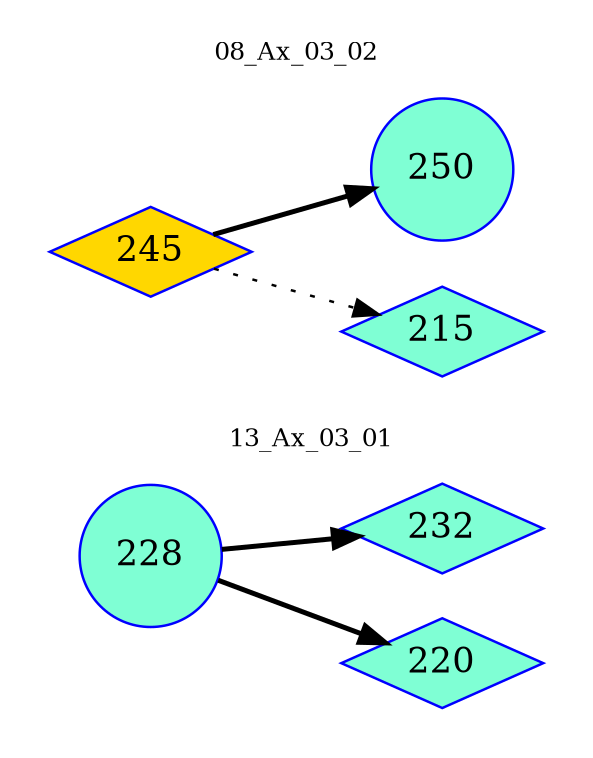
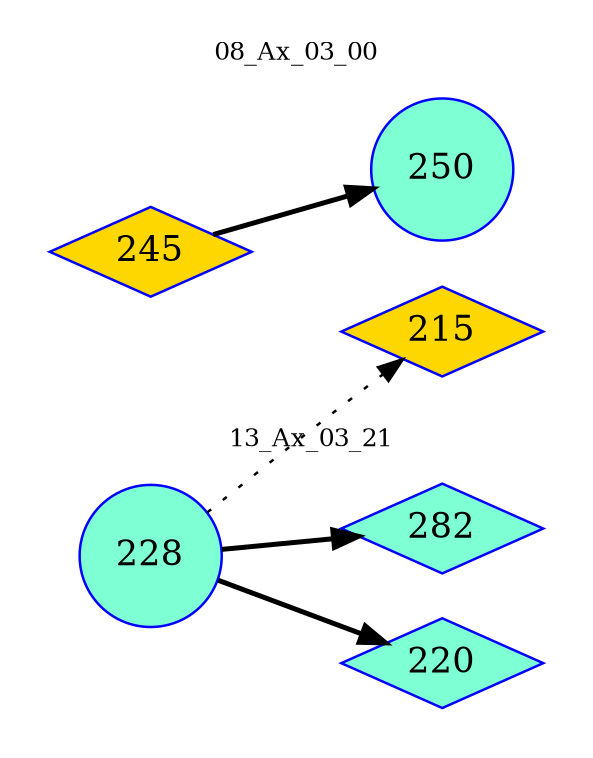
cluster "08_Ax_03_02": label "08_Ax_03_02" -> "08_Ax_03_00"
edge "245" -> "215": now "228" -> "215"
node "215": fillcolor aquamarine -> gold
cluster "13_Ax_03_01": label "13_Ax_03_01" -> "13_Ax_03_21"
node "232": label "232" -> "282"
